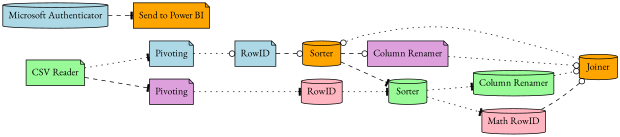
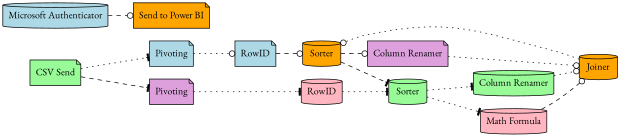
edge "Microsoft Authenticator" -> "Send to Power BI": arrowhead tee -> odot
node "CSV Reader": label "CSV Reader" -> "CSV Send"
node "Math RowID": label "Math RowID" -> "Math Formula"
